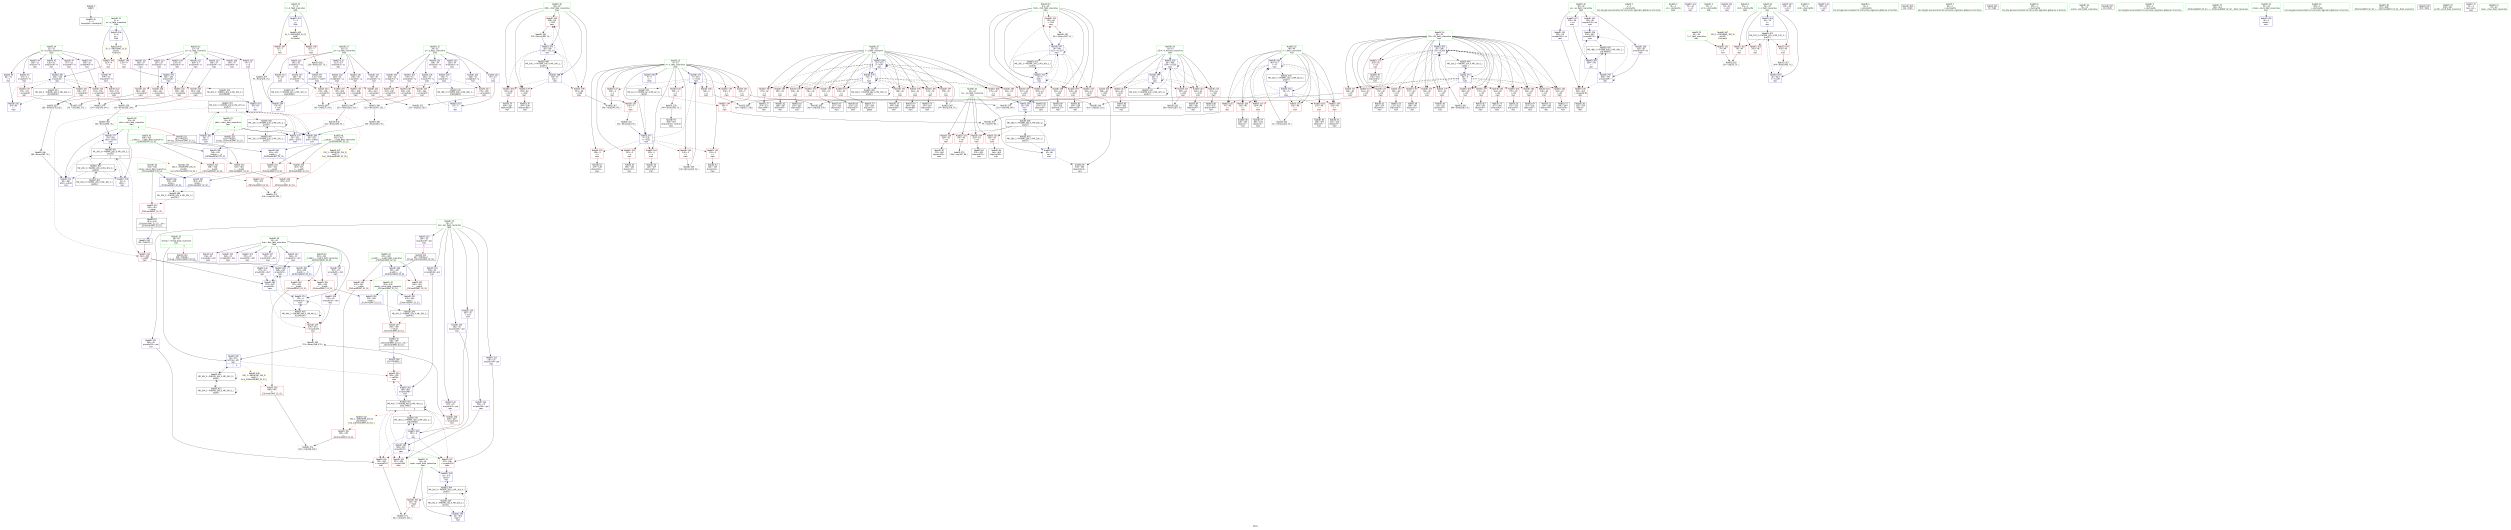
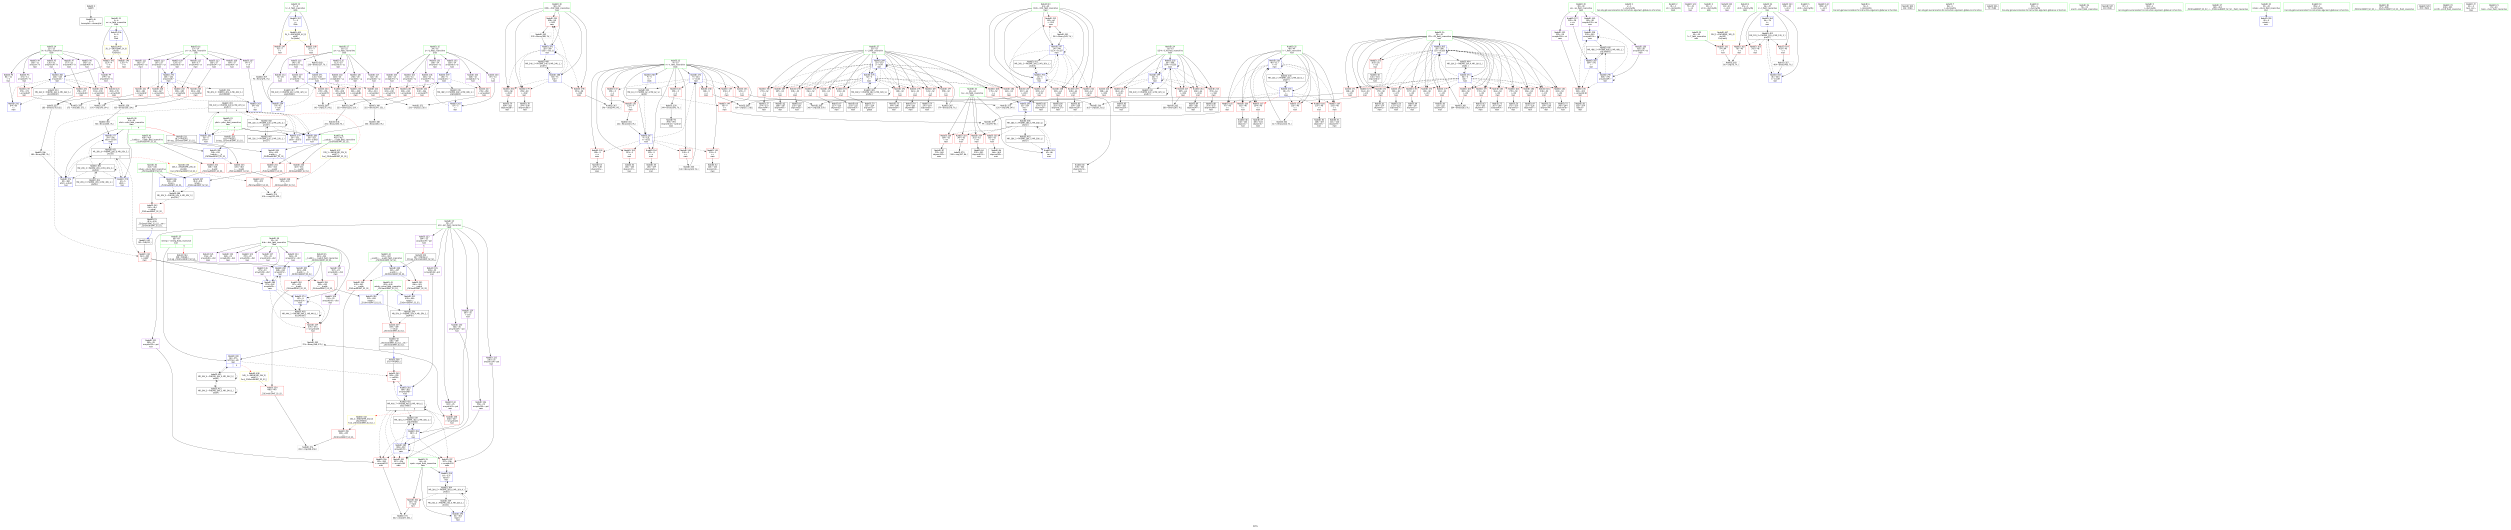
edge "NodeID: 146" -> "NodeID: 270": now "NodeID: 110" -> "NodeID: 270"
edge "NodeID: 293" -> "NodeID: 83": now "NodeID: 293" -> "NodeID: 385"
